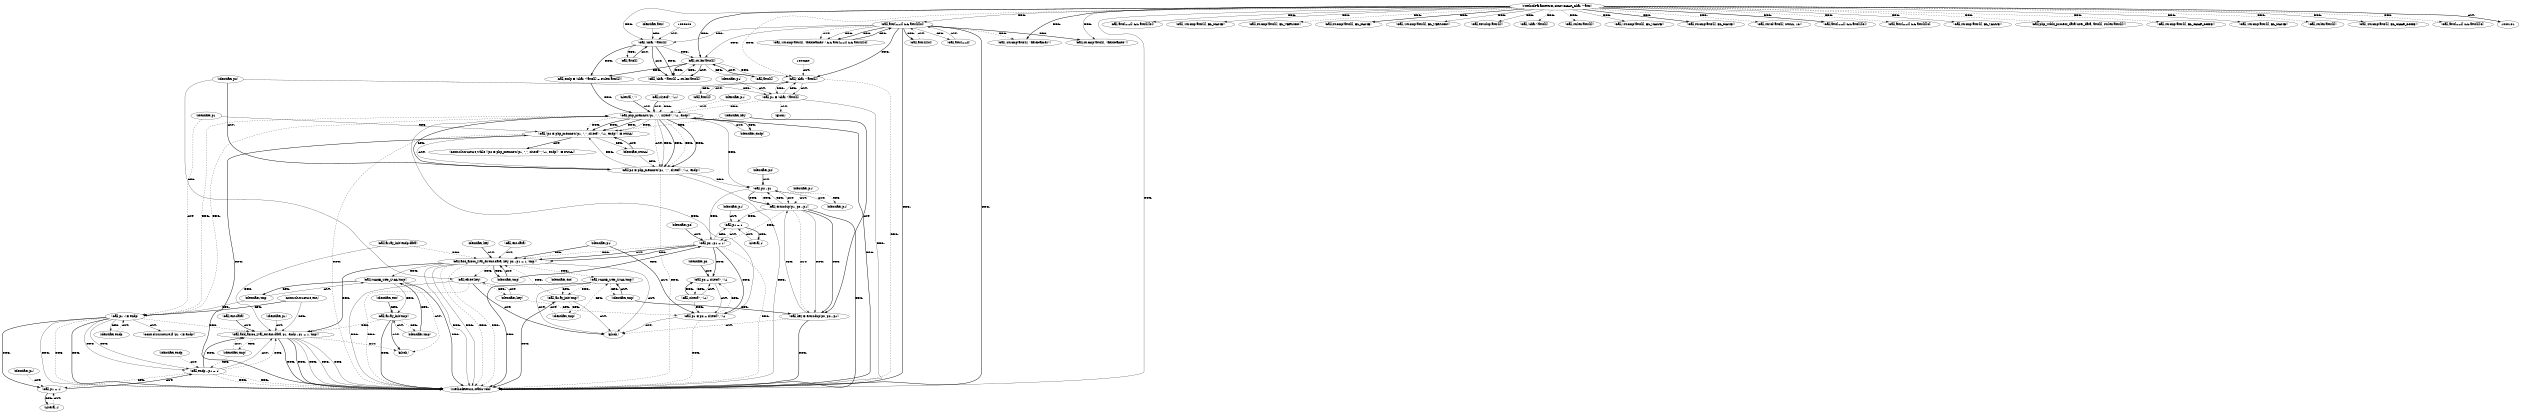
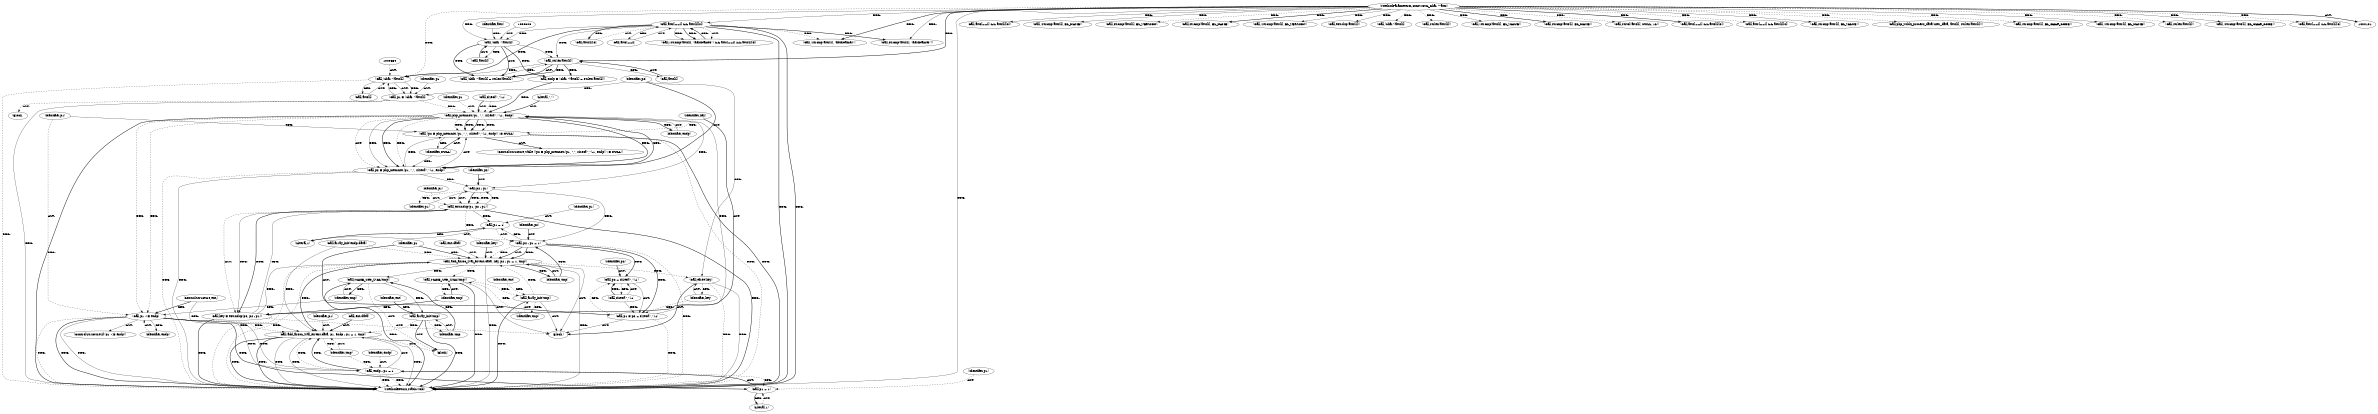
node "(MethodParameterIn,const CHAR_Char **atts)": label "(MethodParameterIn,const CHAR_Char **atts)" -> "(MethodParameterIn,const XML_Char **atts)"
edge "(Call,key = estrndup(p0, p2 - p1))" -> "(Call,add_assoc_zval_ex(ent.data, key, p2 - p1 + 1, tmp))": added, label "DDG:"
